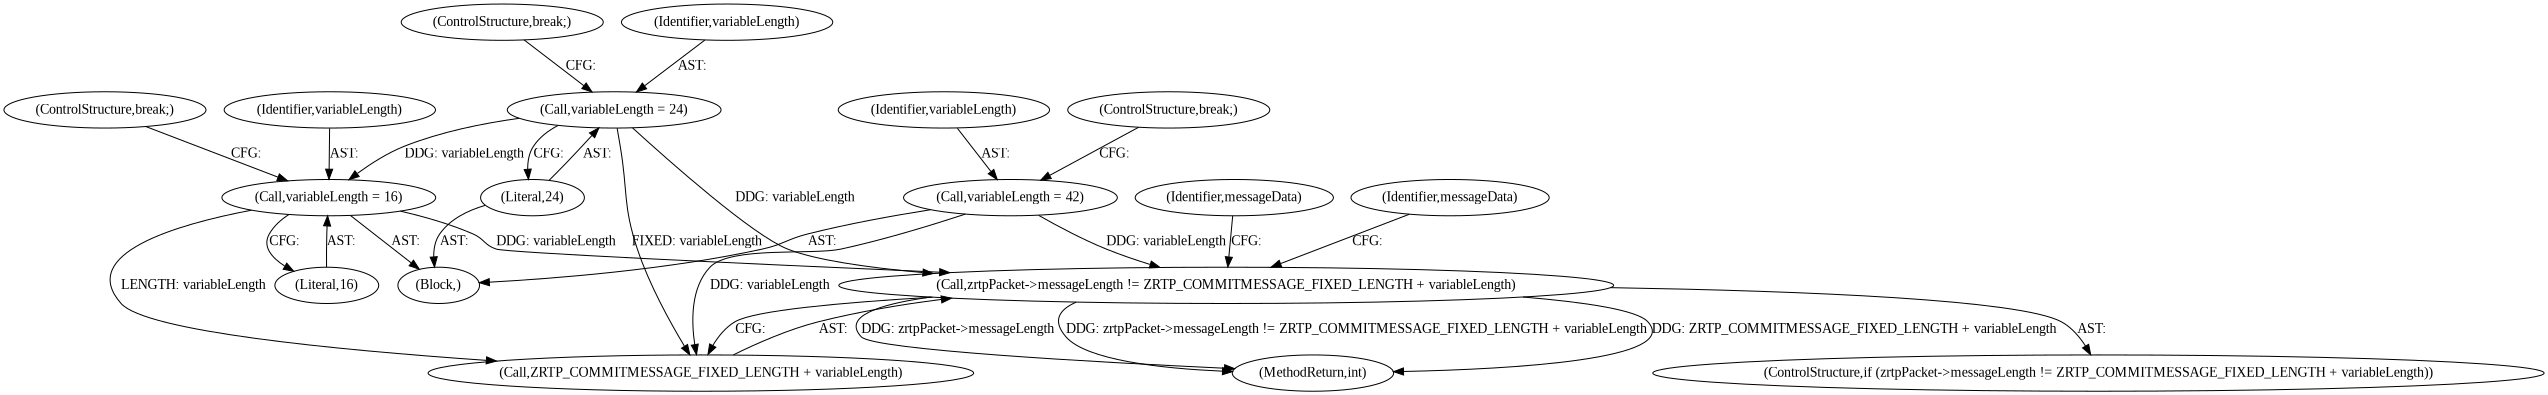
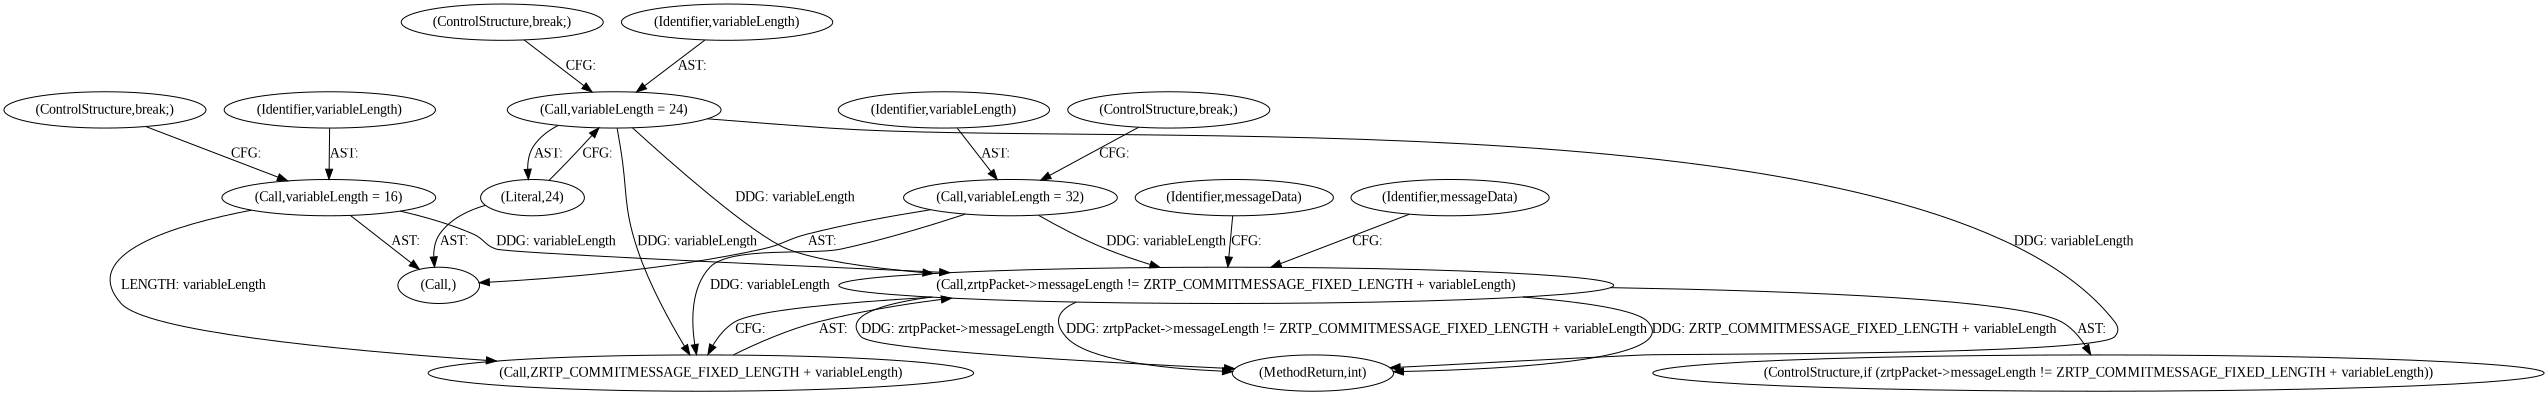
edge "(Call,variableLength = 24)" -> "(Call,variableLength = 16)": now "(Call,variableLength = 24)" -> "(MethodReturn,int)"
edge "(Call,variableLength = 24)" -> "(Literal,24)": label "CFG: " -> "AST: "
edge "(Literal,24)" -> "(Call,variableLength = 24)": label "AST: " -> "CFG: "
node "(Call,variableLength = 42)": label "(Call,variableLength = 42)" -> "(Call,variableLength = 32)"
edge "(Call,variableLength = 24)" -> "(Call,ZRTP_COMMITMESSAGE_FIXED_LENGTH + variableLength)": label "FIXED: variableLength" -> "DDG: variableLength"
node "(Literal,16)": removed
node "(Block,)": label "(Block,)" -> "(Call,)"
